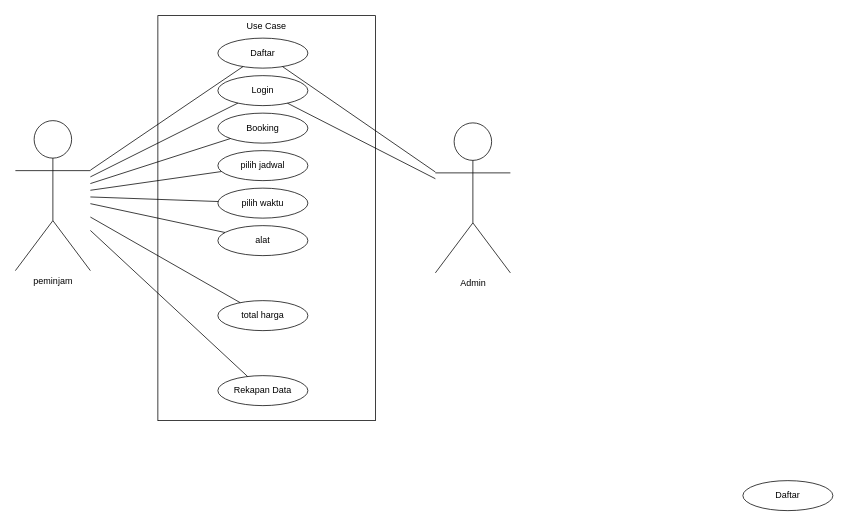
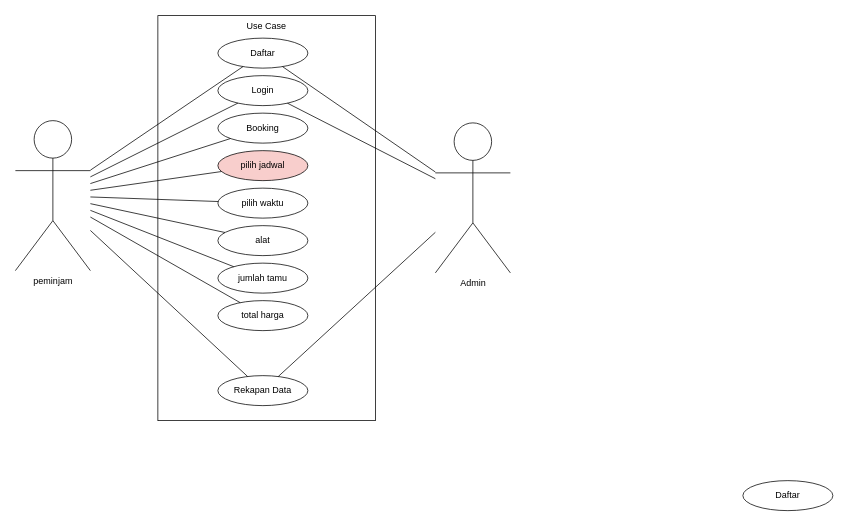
node "pilih jadwal": fillcolor #ffffff -> #f8cecc
edge "peminjam" -- "jumlah tamu": added
node "jumlah tamu": added
edge "Admin" -- "Rekapan Data": added
